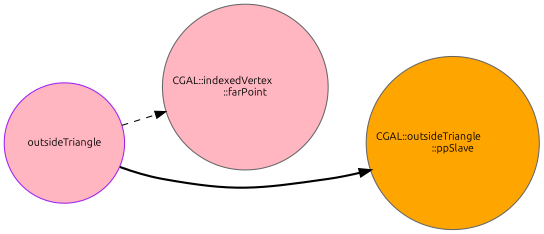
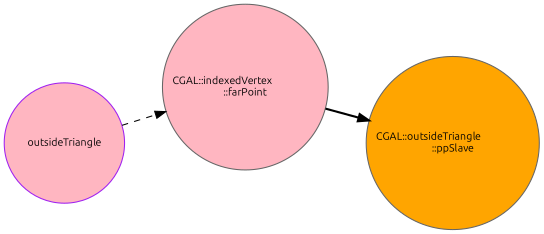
edge "outsideTriangle" -> "CGAL::outsideTriangle ::ppSlave": now "CGAL::indexedVertex ::farPoint" -> "CGAL::outsideTriangle ::ppSlave"
